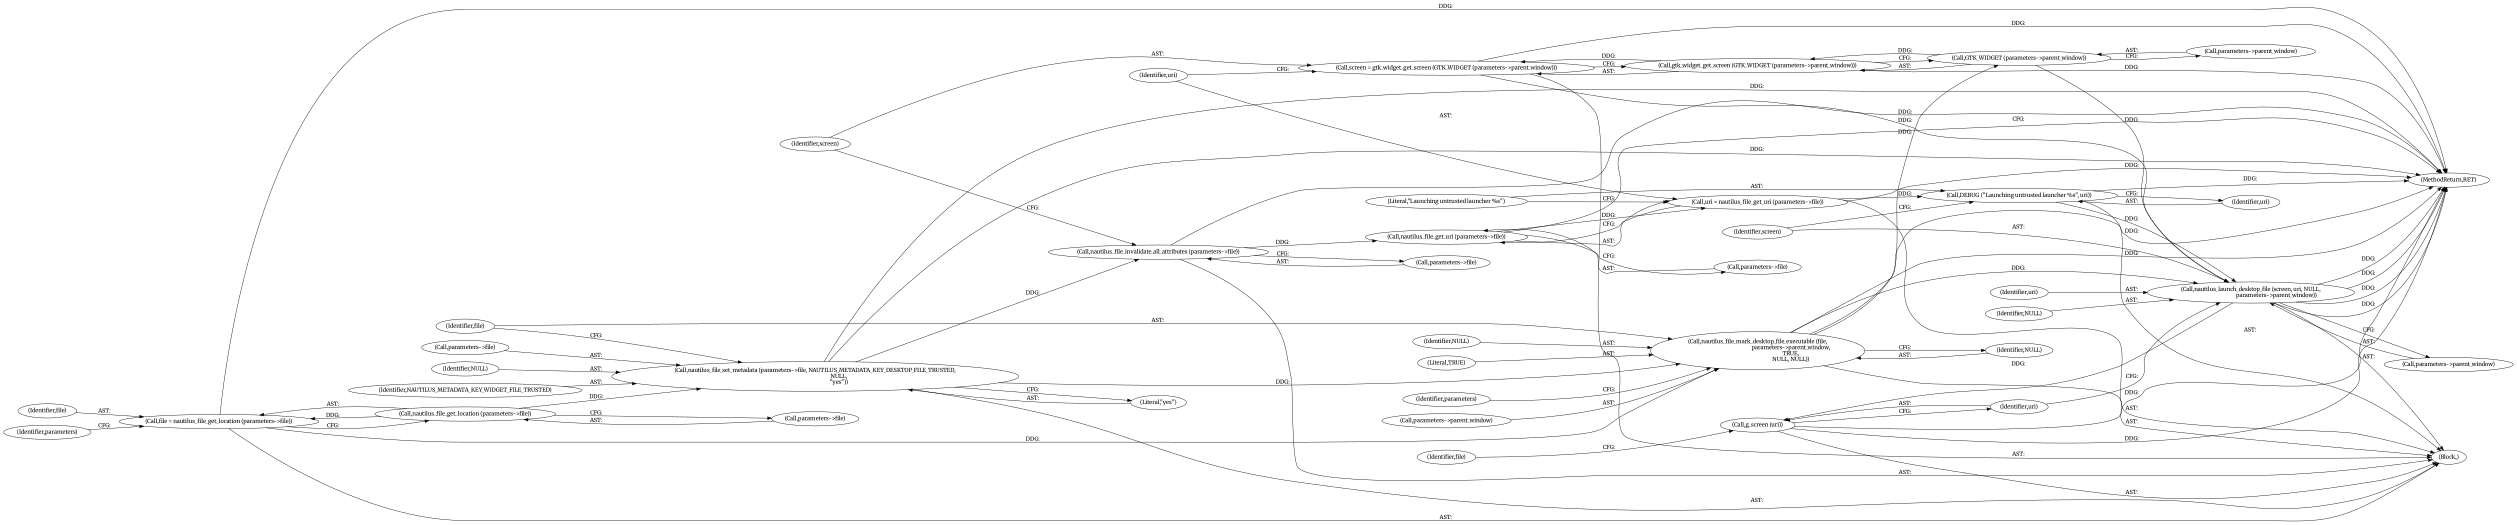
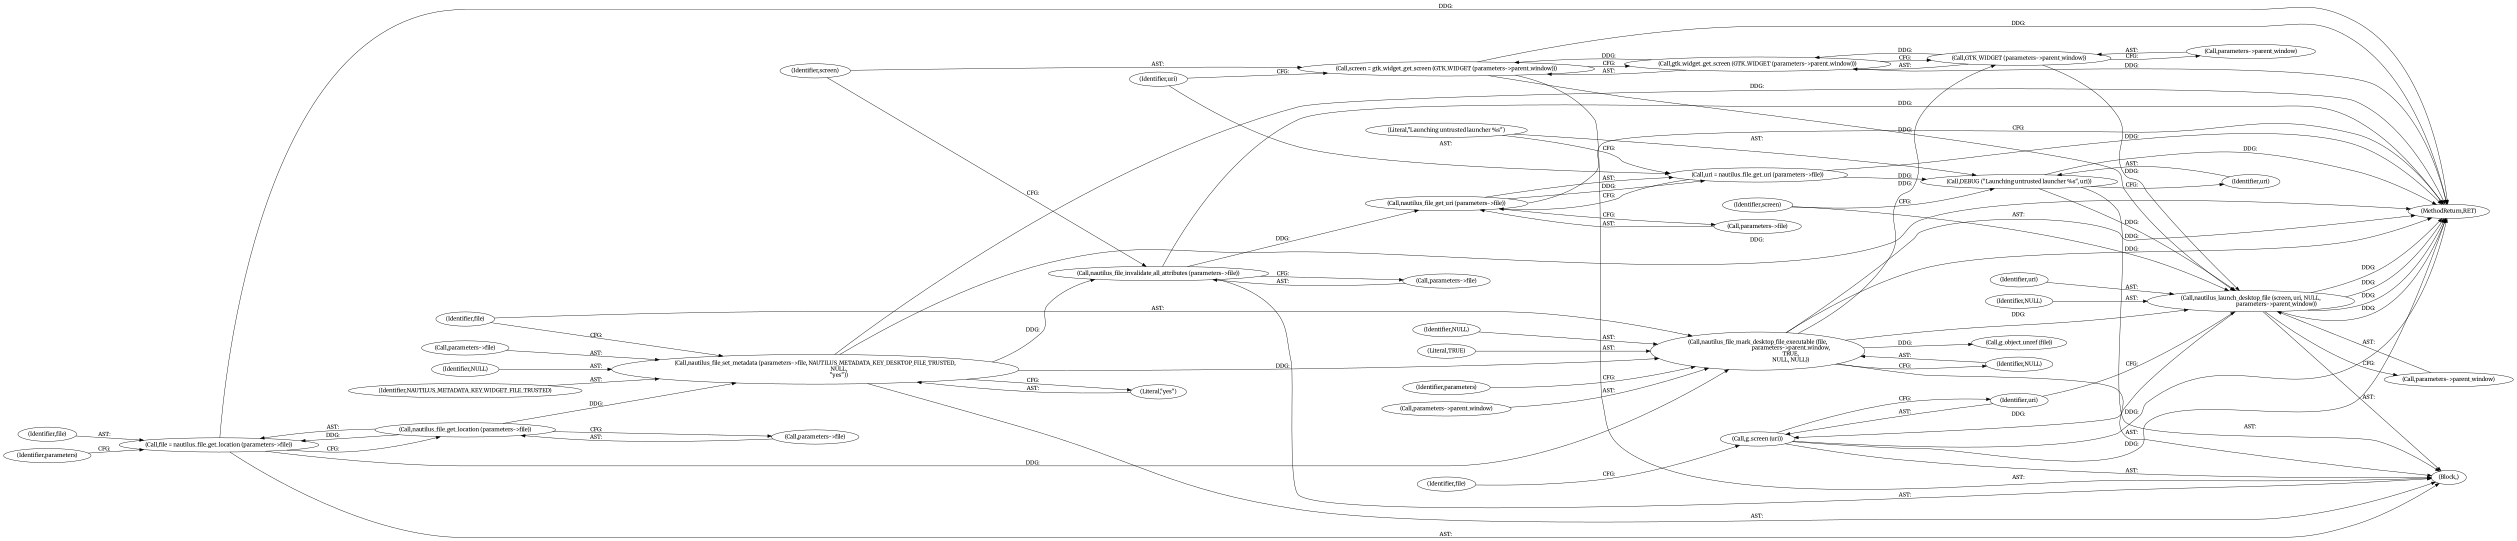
node "(Call,g_object_unref (file))": added
edge "(Call,uri = nautilus_file_get_uri (parameters->file))" -> "(Block,)": removed, label "AST:"
